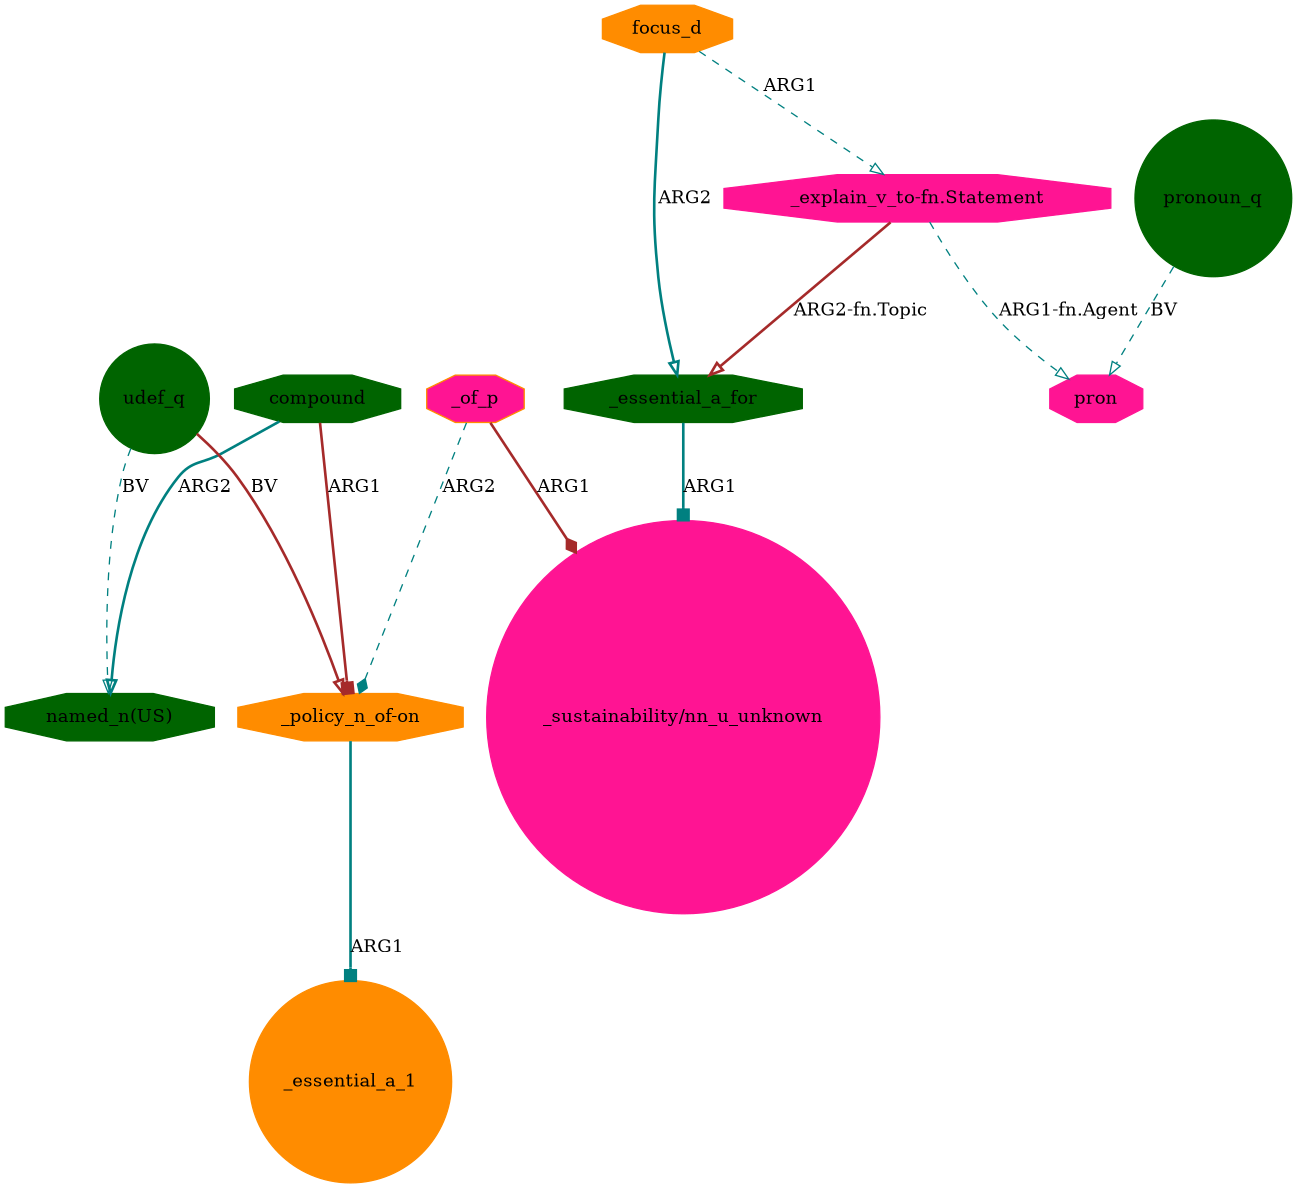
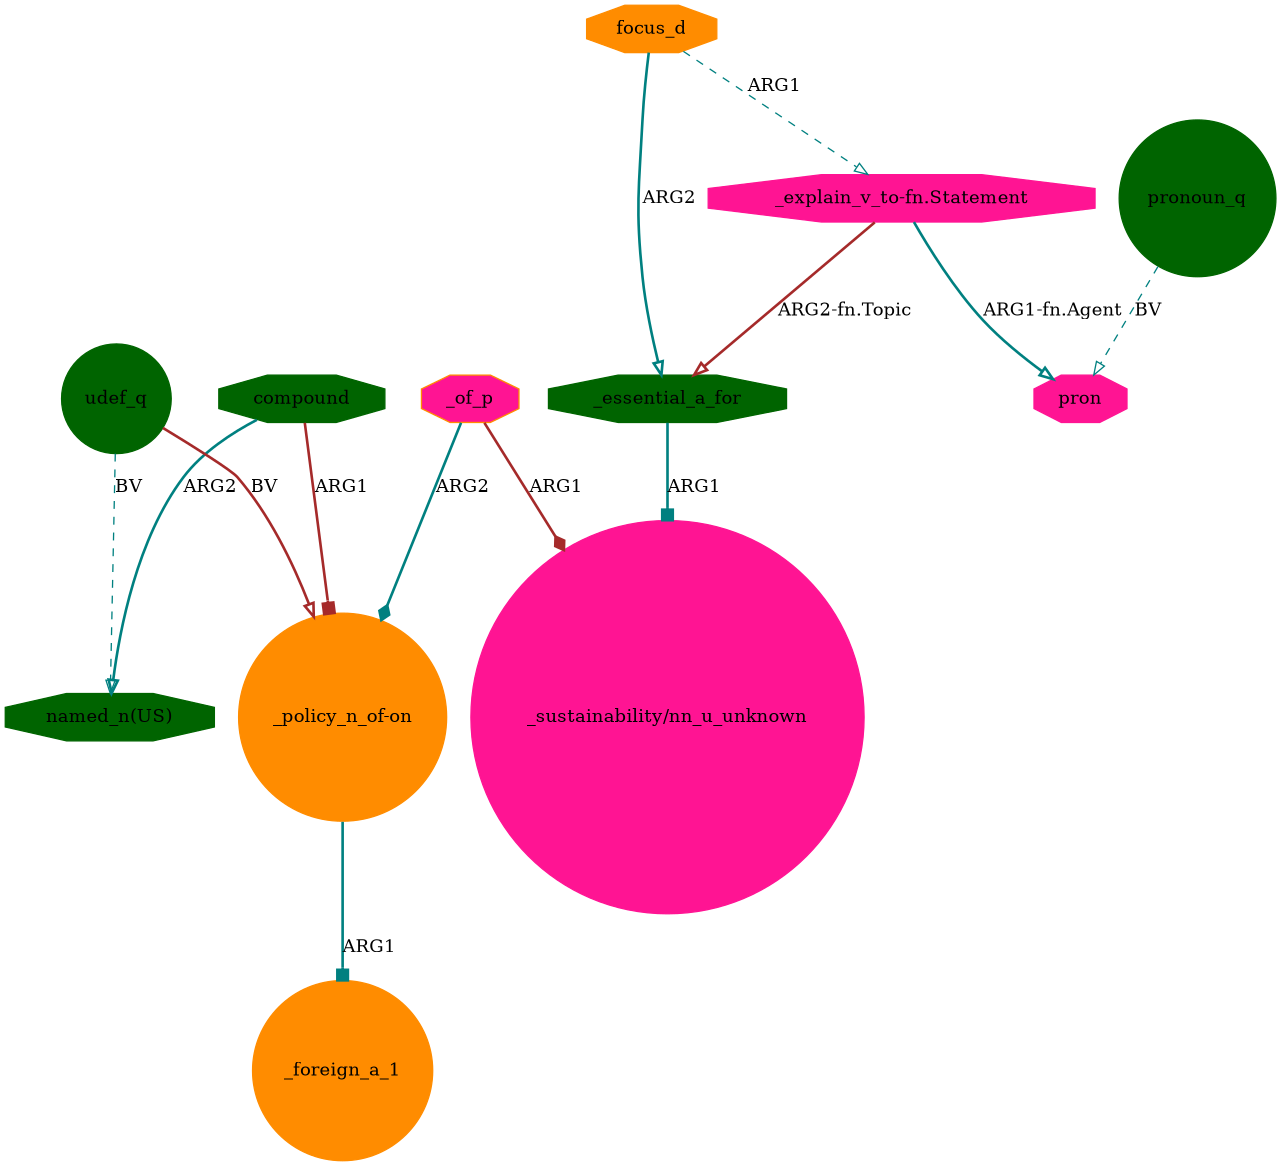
edge "_explain_v_to-fn.Statement" -> "pron": style dashed -> bold
edge "_of_p" -> "_policy_n_of-on": style dashed -> bold
node "_policy_n_of-on": shape octagon -> circle
node "_essential_a_1": label "_essential_a_1" -> "_foreign_a_1"
